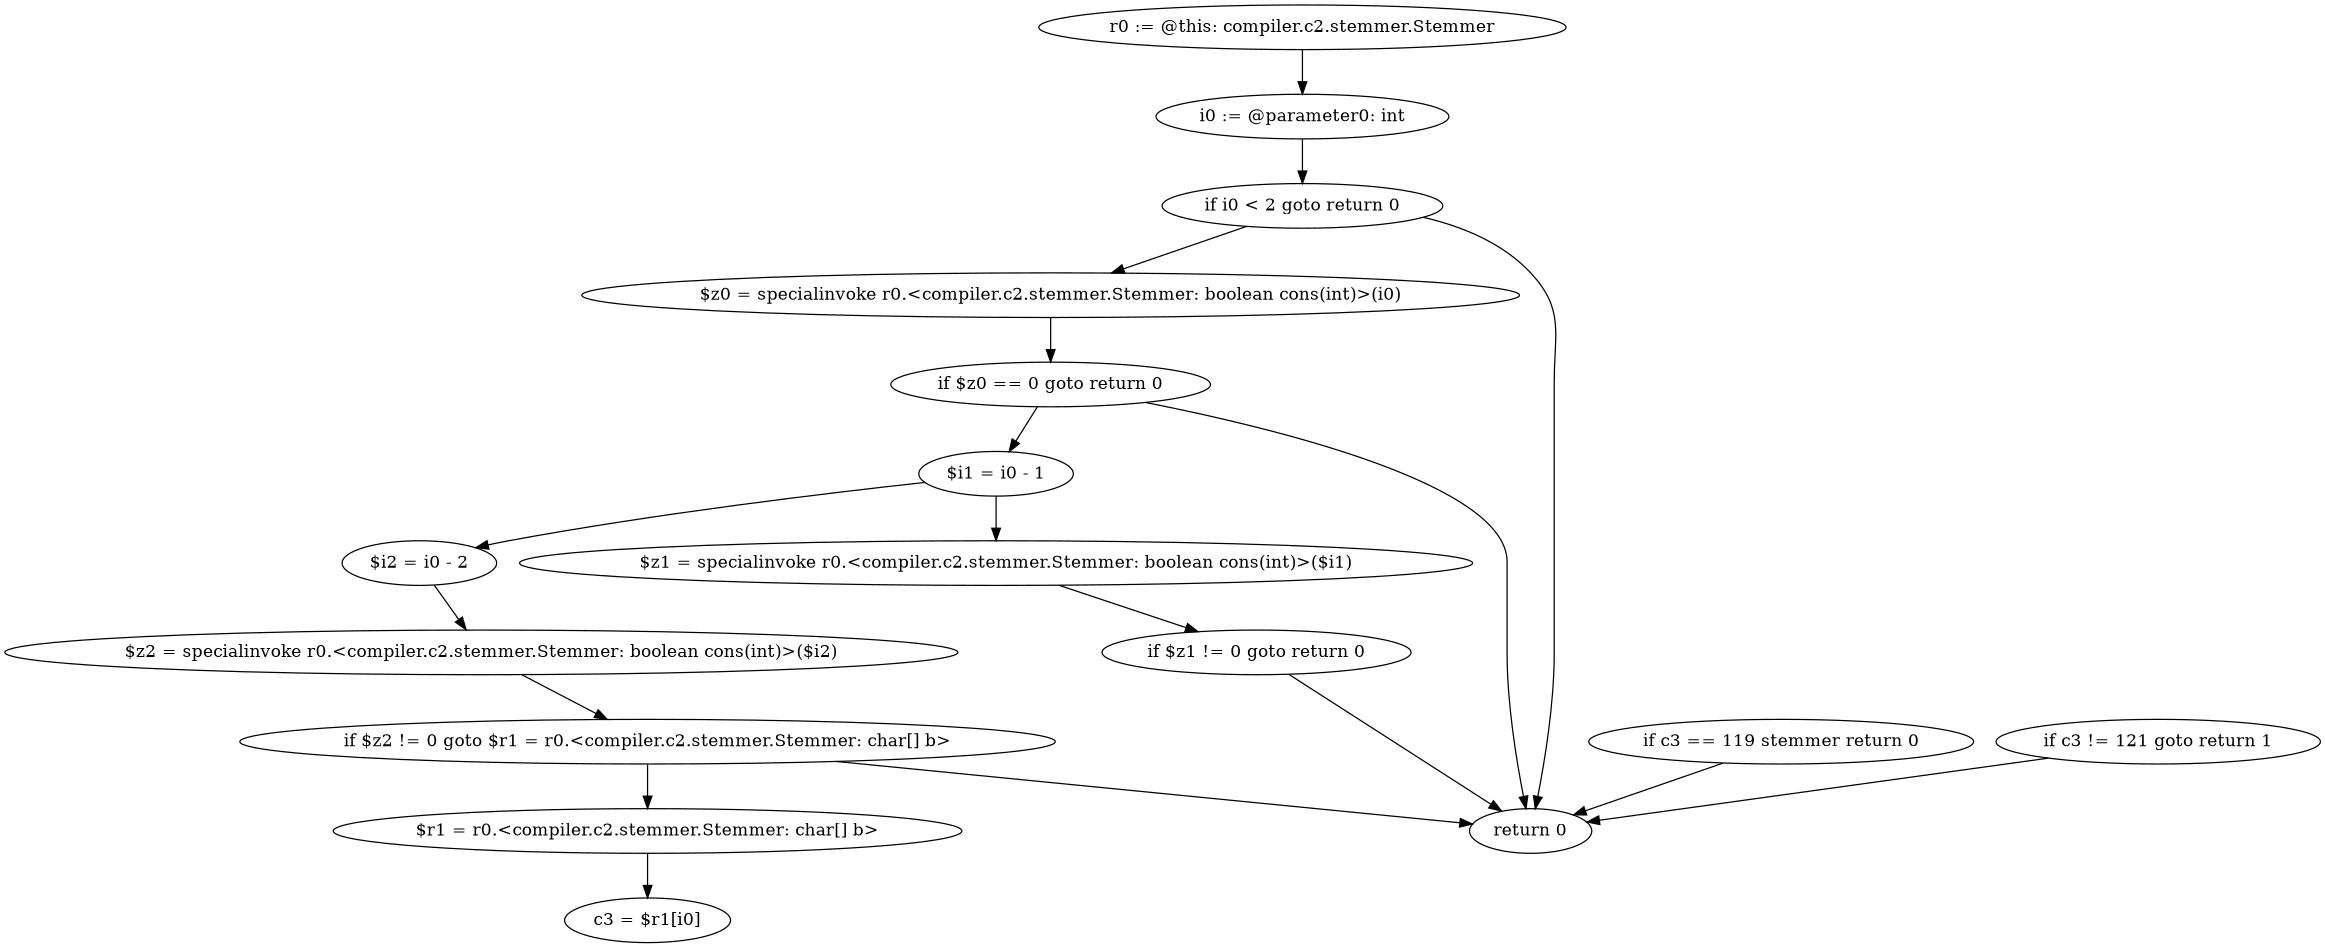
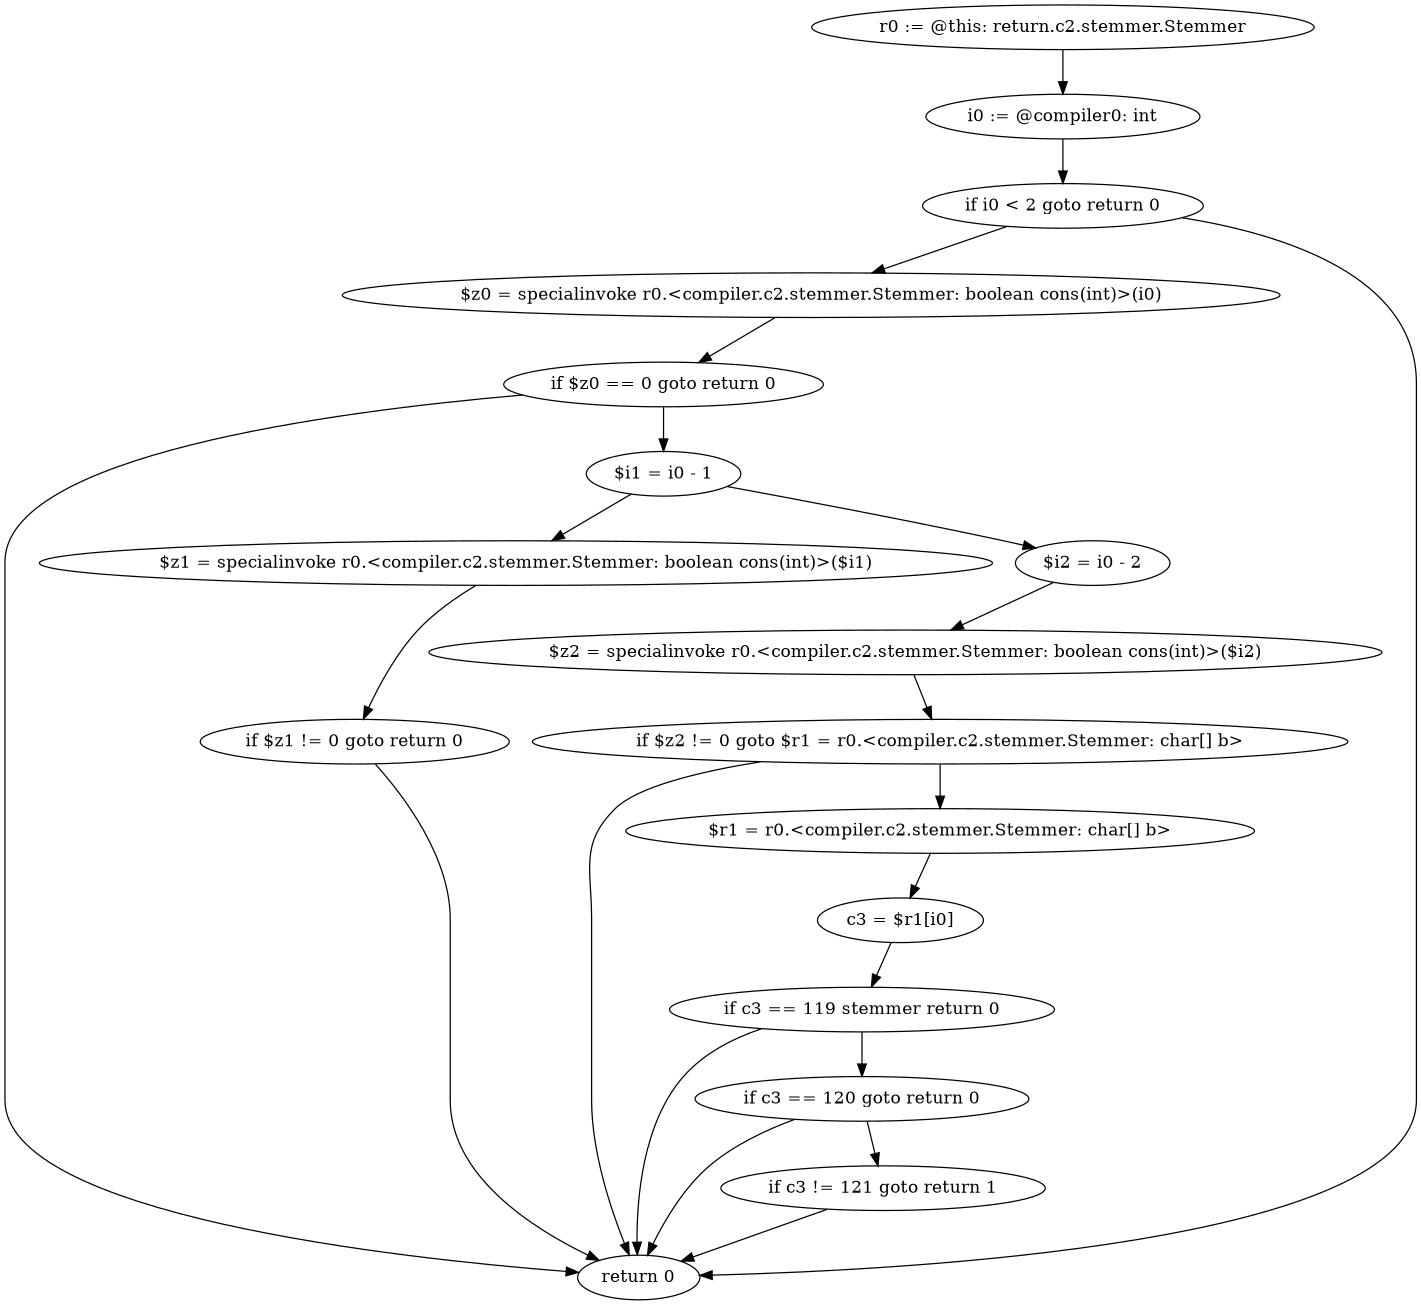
node "r0 := @this: compiler.c2.stemmer.Stemmer": label "r0 := @this: compiler.c2.stemmer.Stemmer" -> "r0 := @this: return.c2.stemmer.Stemmer"
node "i0 := @parameter0: int": label "i0 := @parameter0: int" -> "i0 := @compiler0: int"
edge "c3 = $r1[i0]" -> "if c3 == 119 stemmer return 0": added
node "if c3 == 120 goto return 0": added
